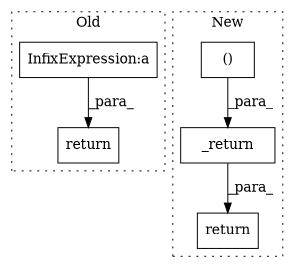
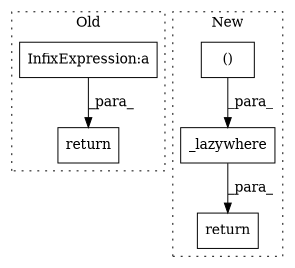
node "_return": label "_return" -> "_lazywhere"
